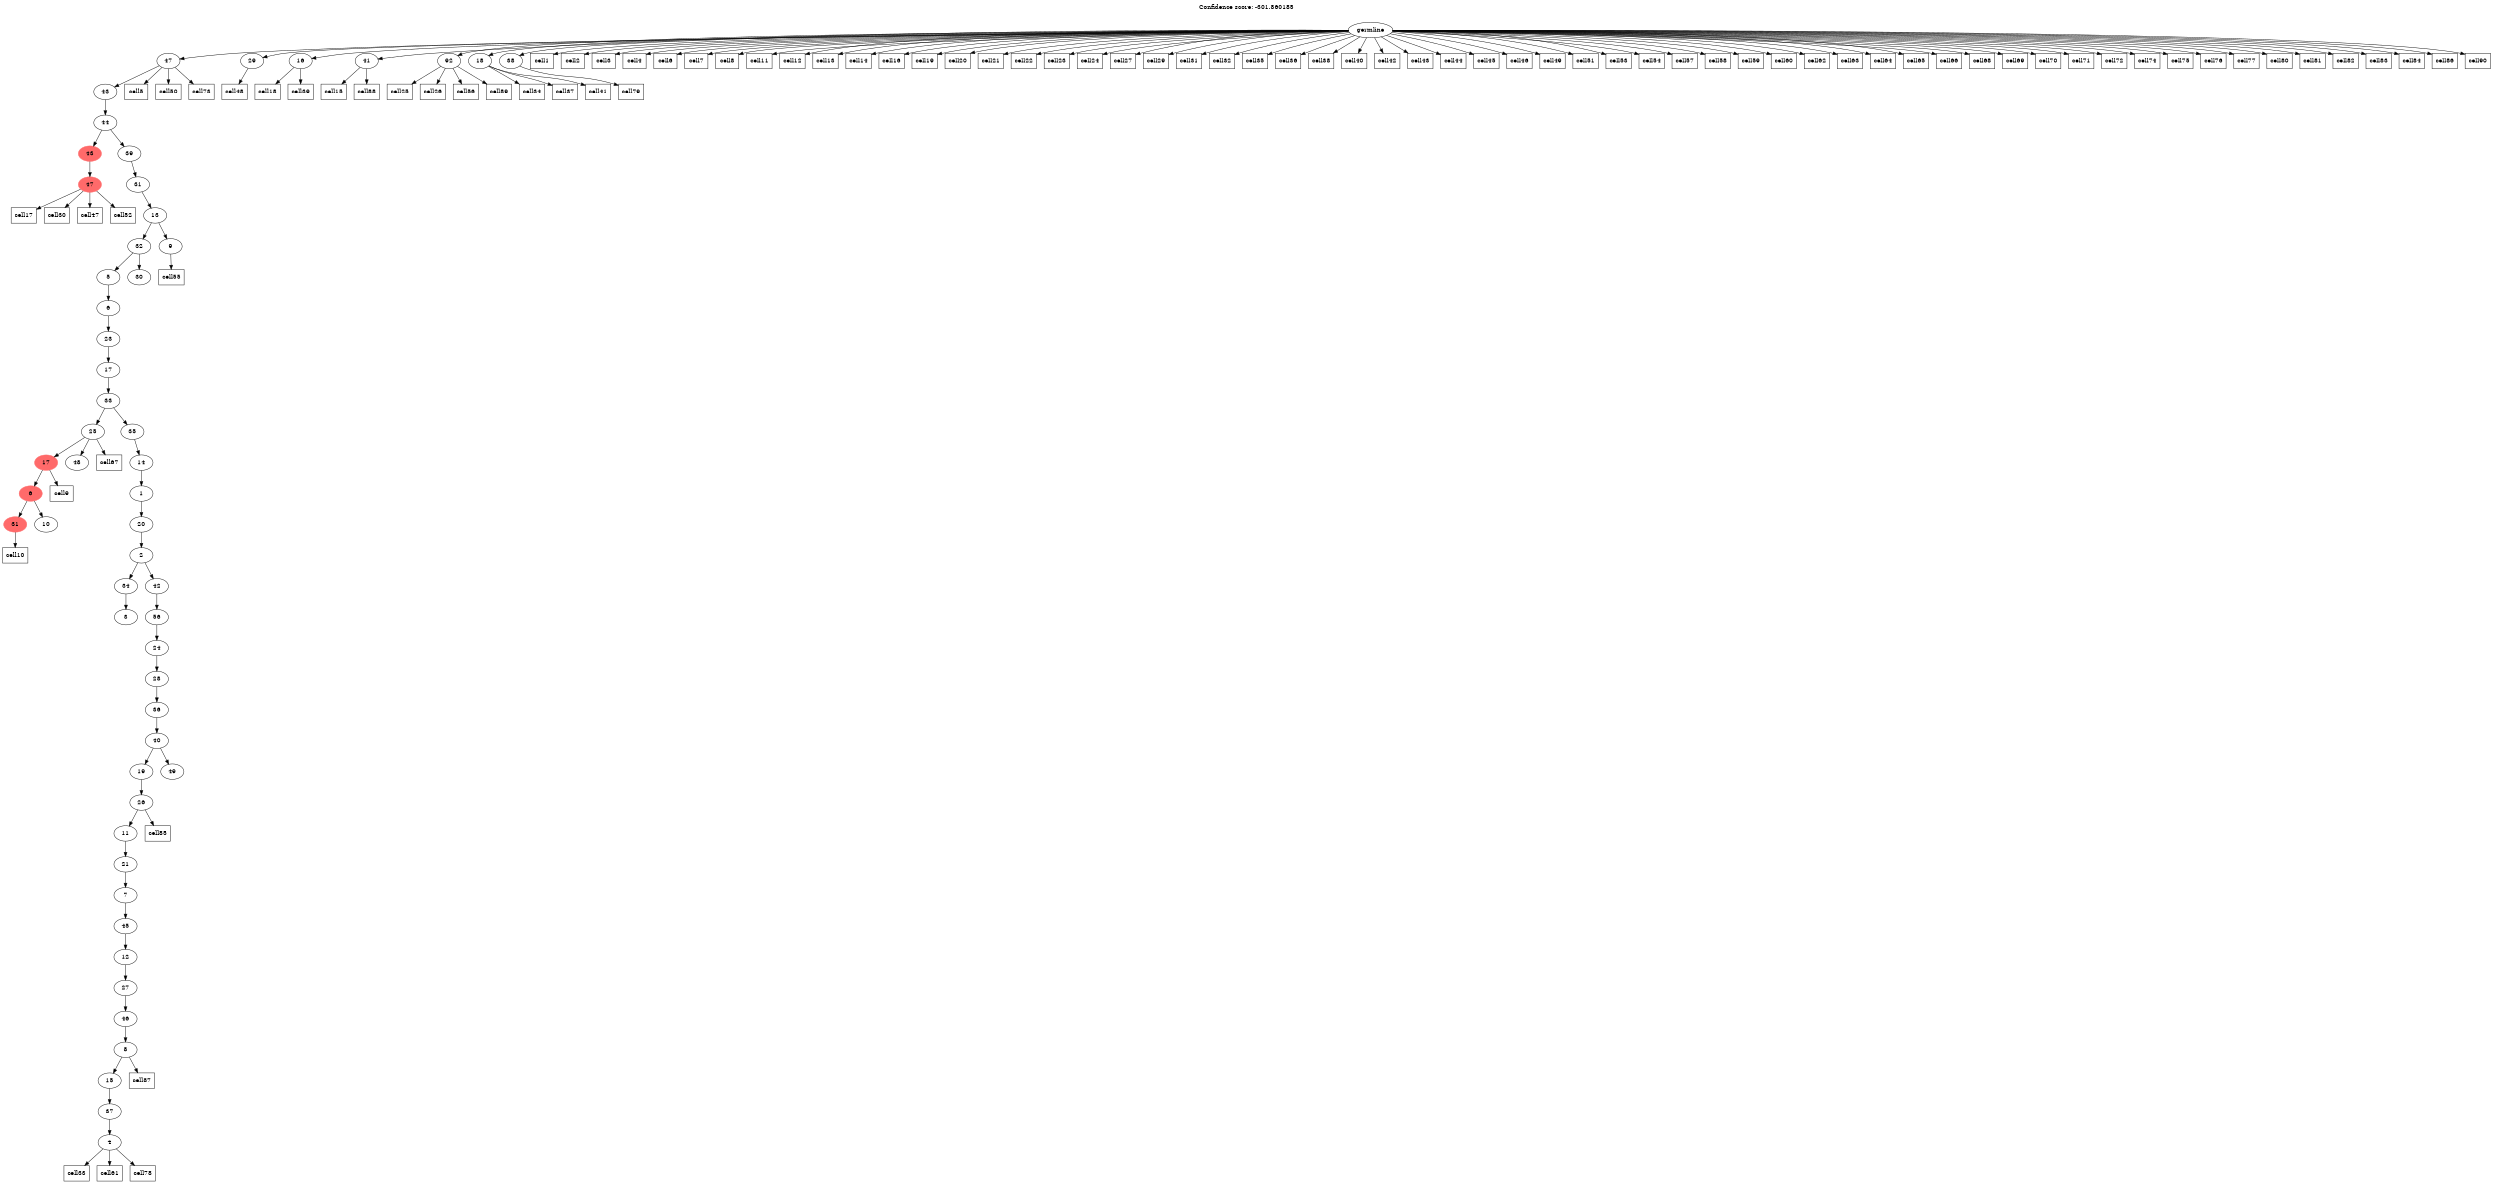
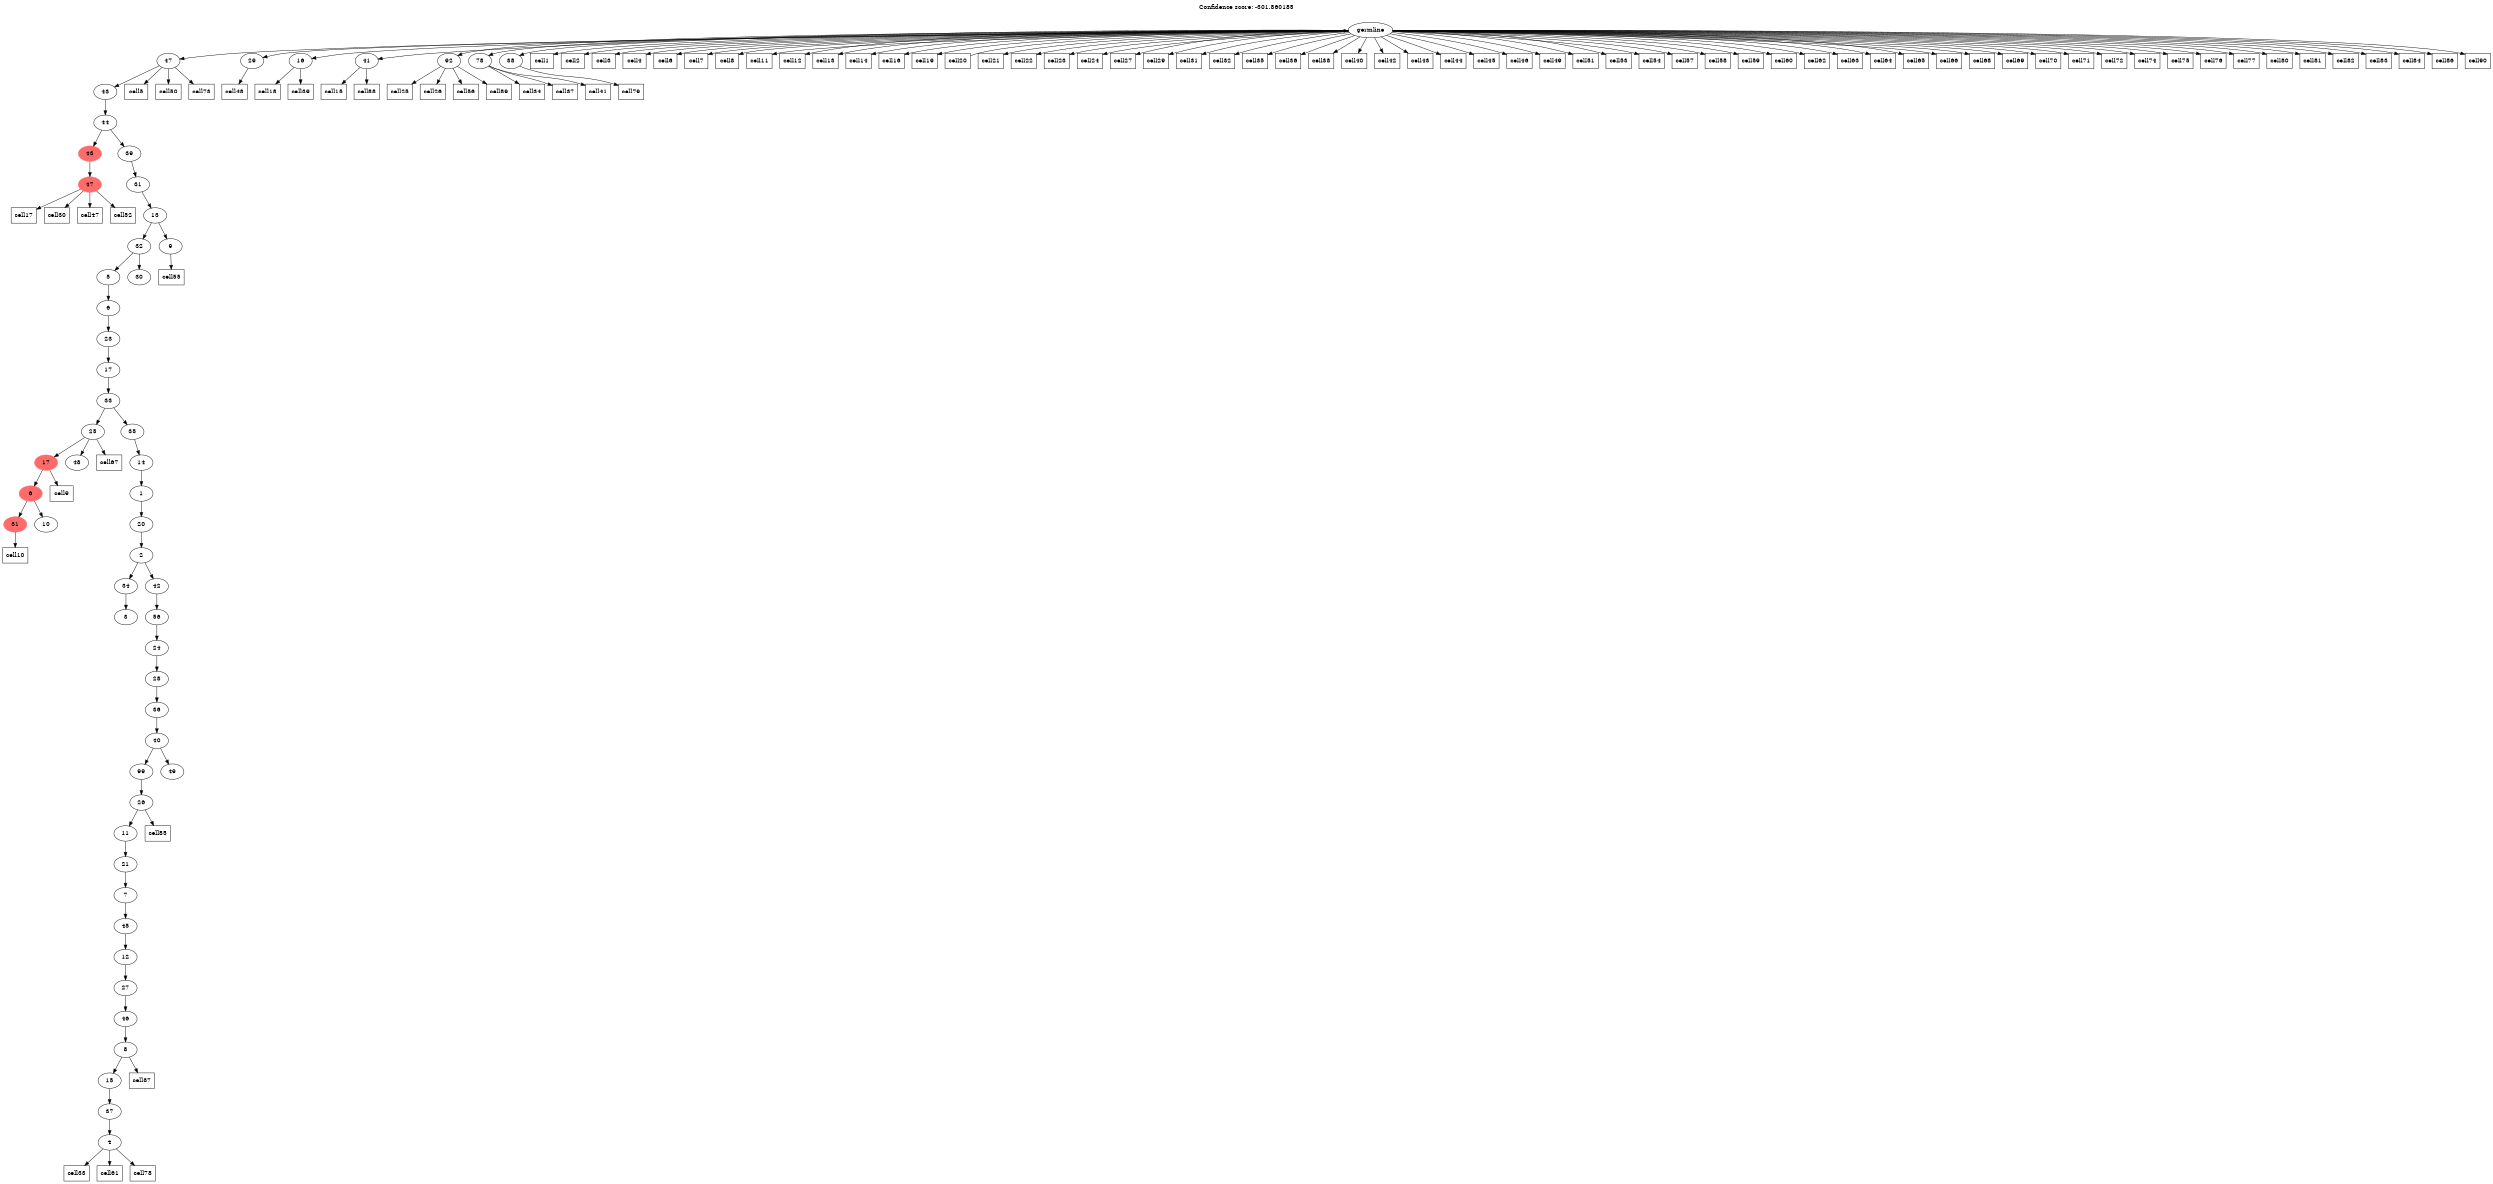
edge "germline" -> "cell20": reversed
node "18": label "18" -> "78"
node "19": label "19" -> "99"
